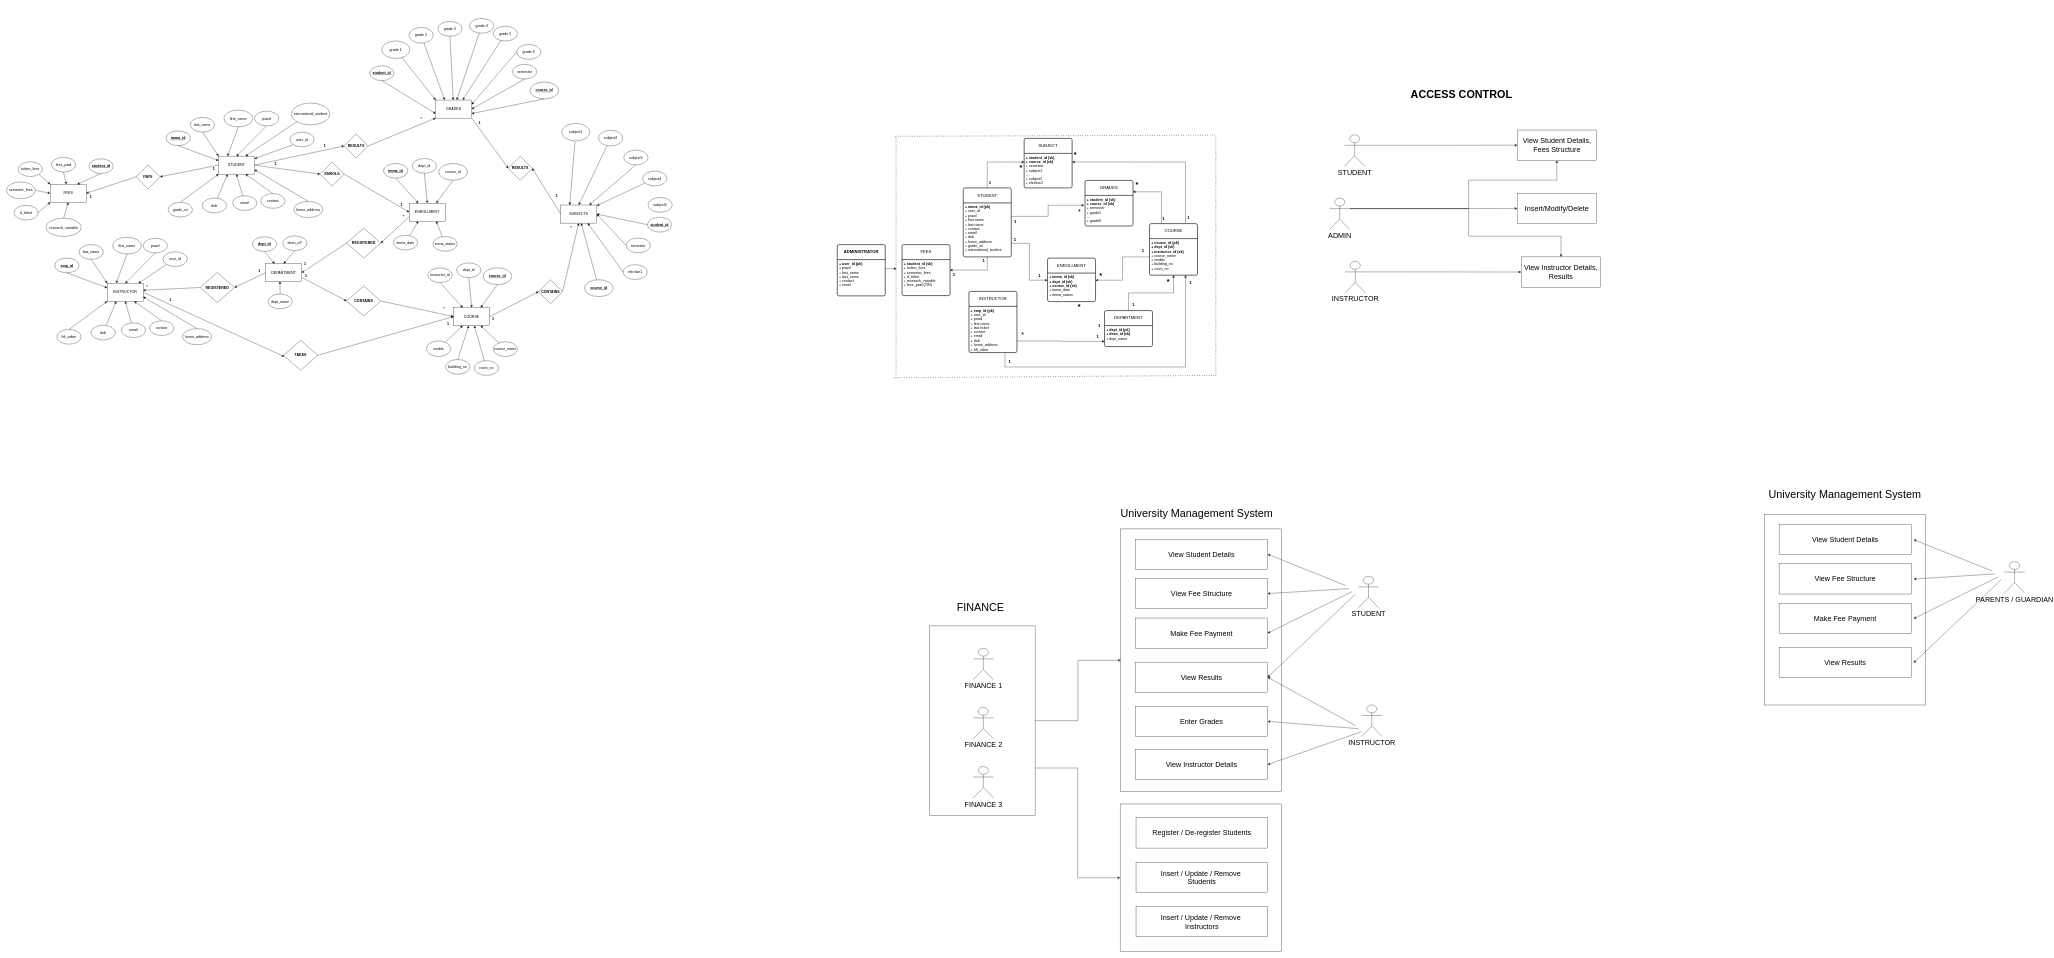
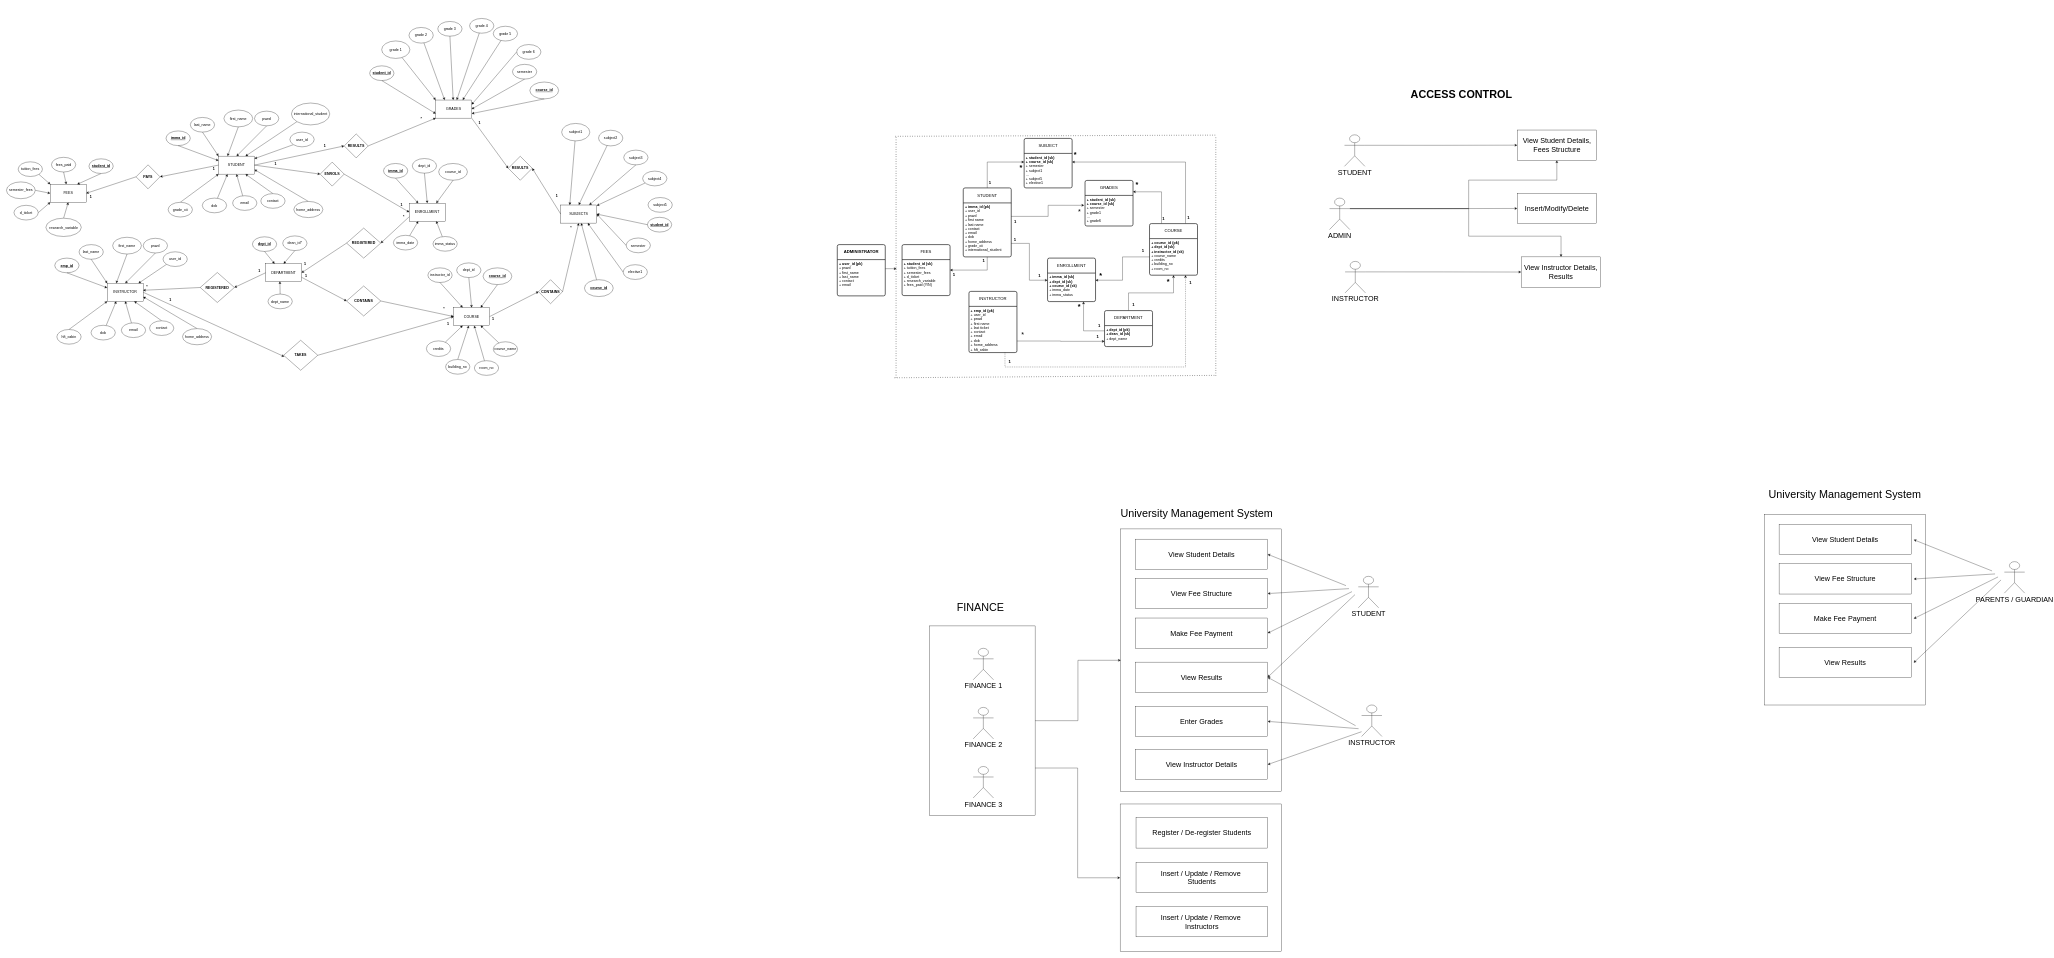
edge "+ dept_id (pk) + dean_id (sk) + dept_name" -> "+ imma_id (sk) + dept_id (sk) + course_id (sk) + imma_date + imma_status": added
edge "+ emp_id (pk) + user_id + pswd + first name + last ticket + contact + email + dob + home_address + hft_cabin" -> "+ course_id (pk) + dept_id (sk) + instructor_id (sk) + course_name + credits + building_no + room_no": style solid -> dashed
